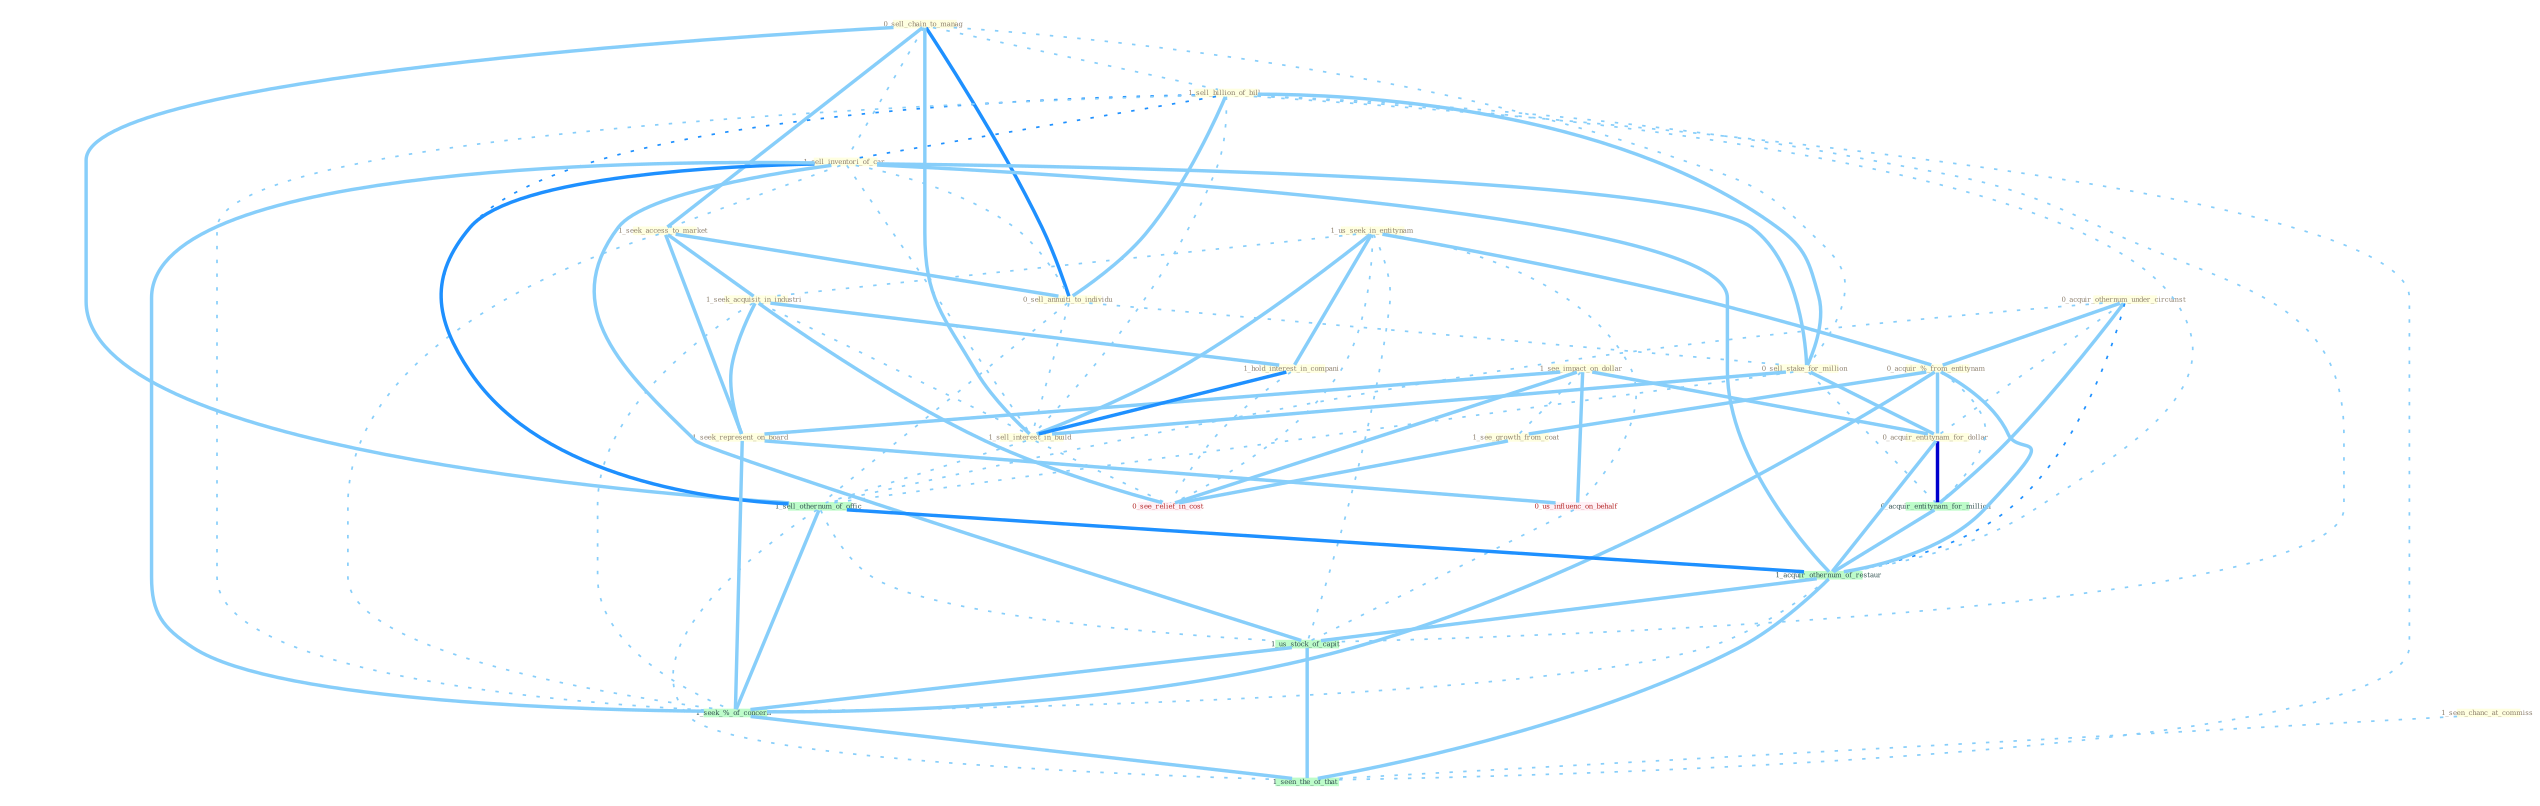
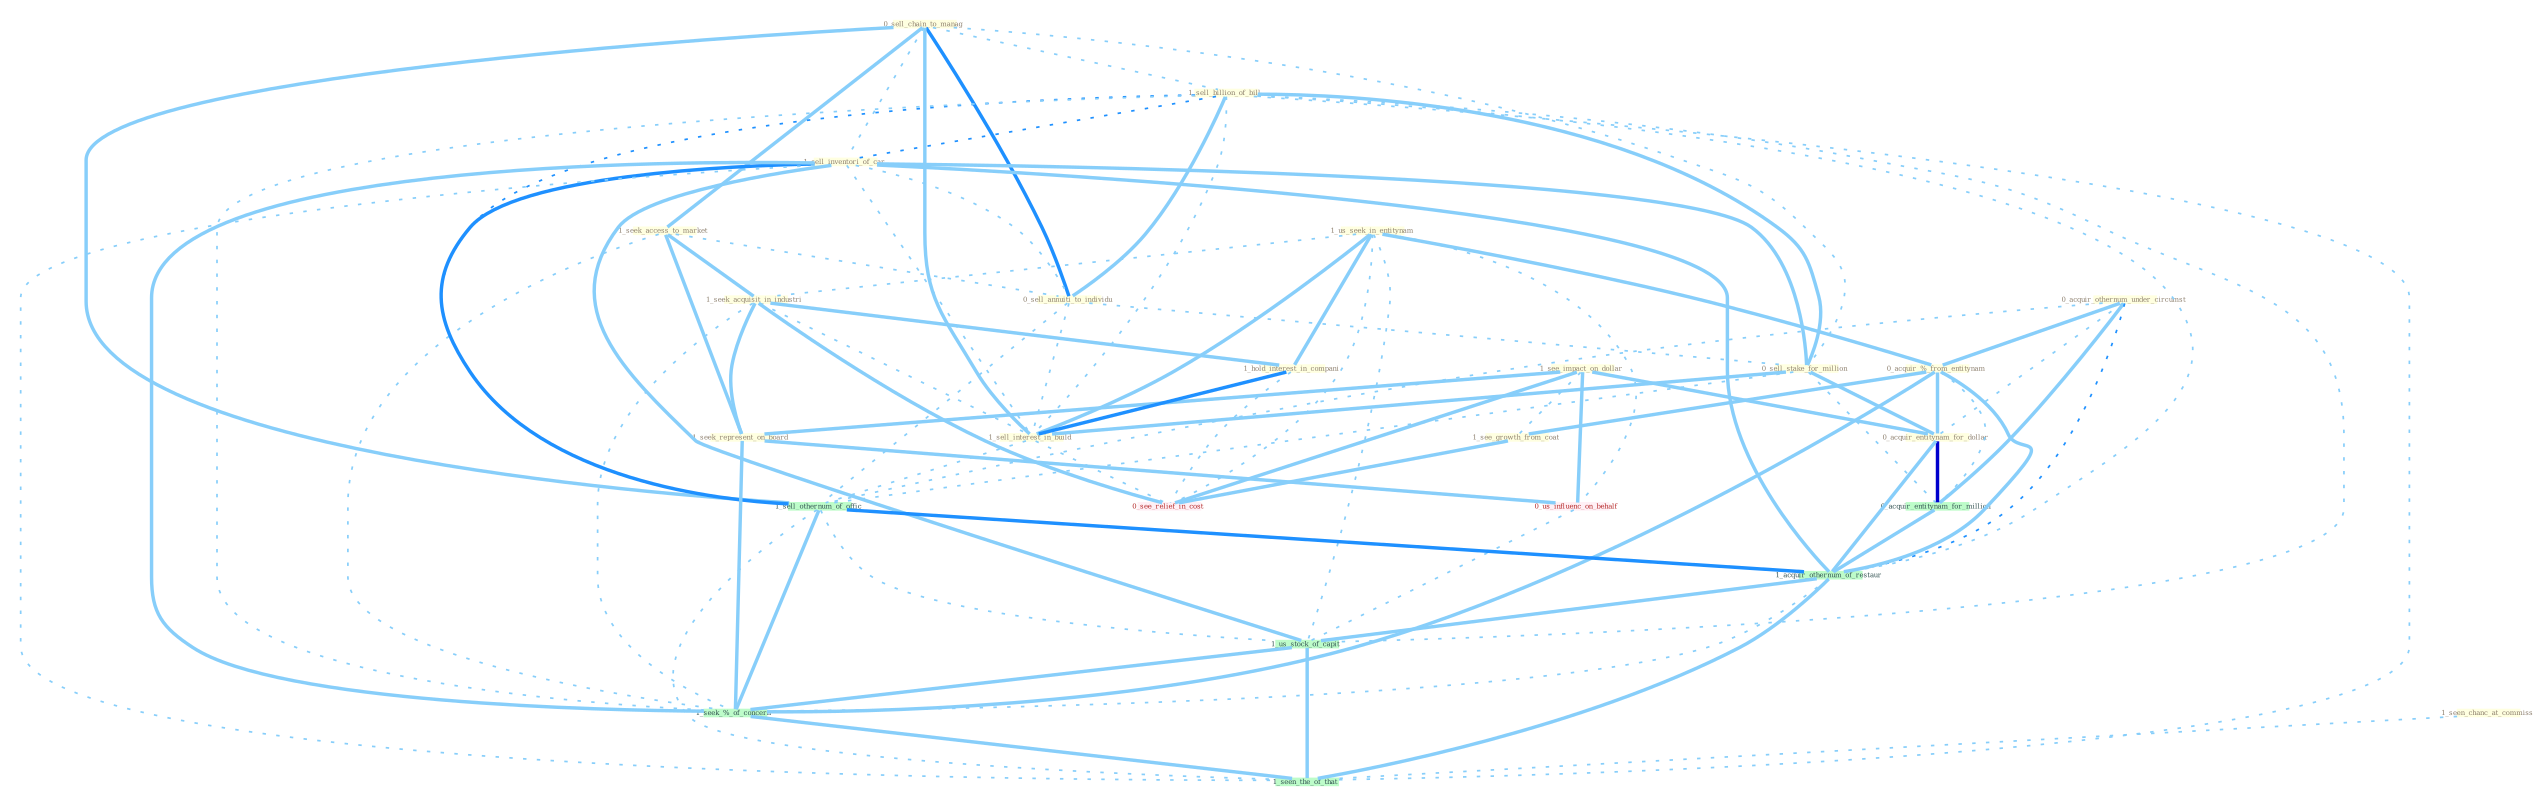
edge "1_sell_inventori_of_car" -- "1_seek_access_to_market": now "1_sell_inventori_of_car" -- "1_seen_the_of_that"
edge "1_seek_access_to_market" -- "0_sell_annuiti_to_individu": style bold -> dotted
